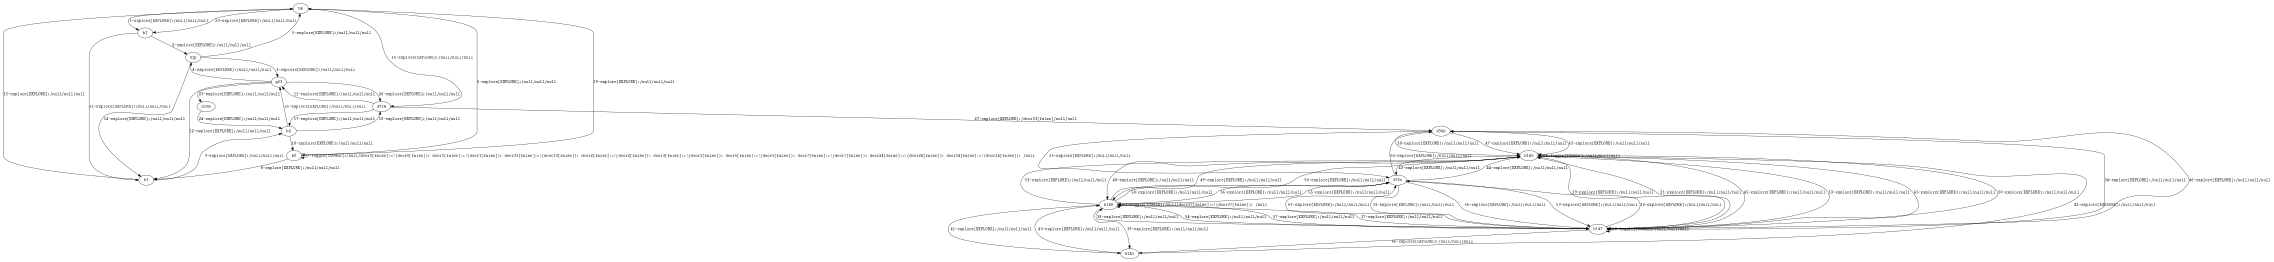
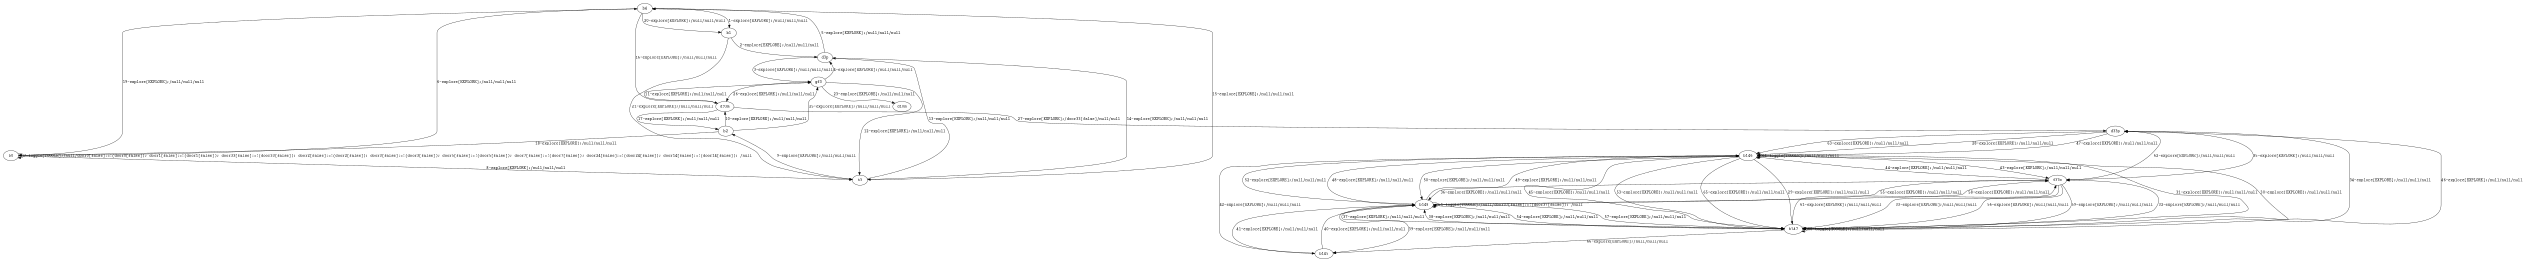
edge "b3" -> "d3p": added, label "13-explore[EXPLORE];/null/null/null"
edge "d10m" -> "b2": removed, label "24-explore[EXPLORE];/null/null/null"
node "d36p": label "d36p" -> "d33p"
